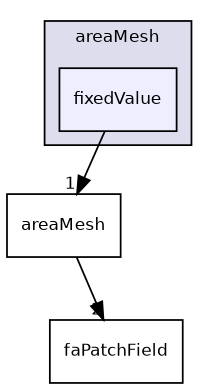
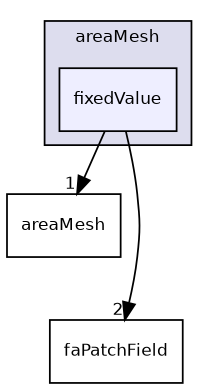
edge "areaMesh" -> "faPatchField": now "fixedValue" -> "faPatchField"
